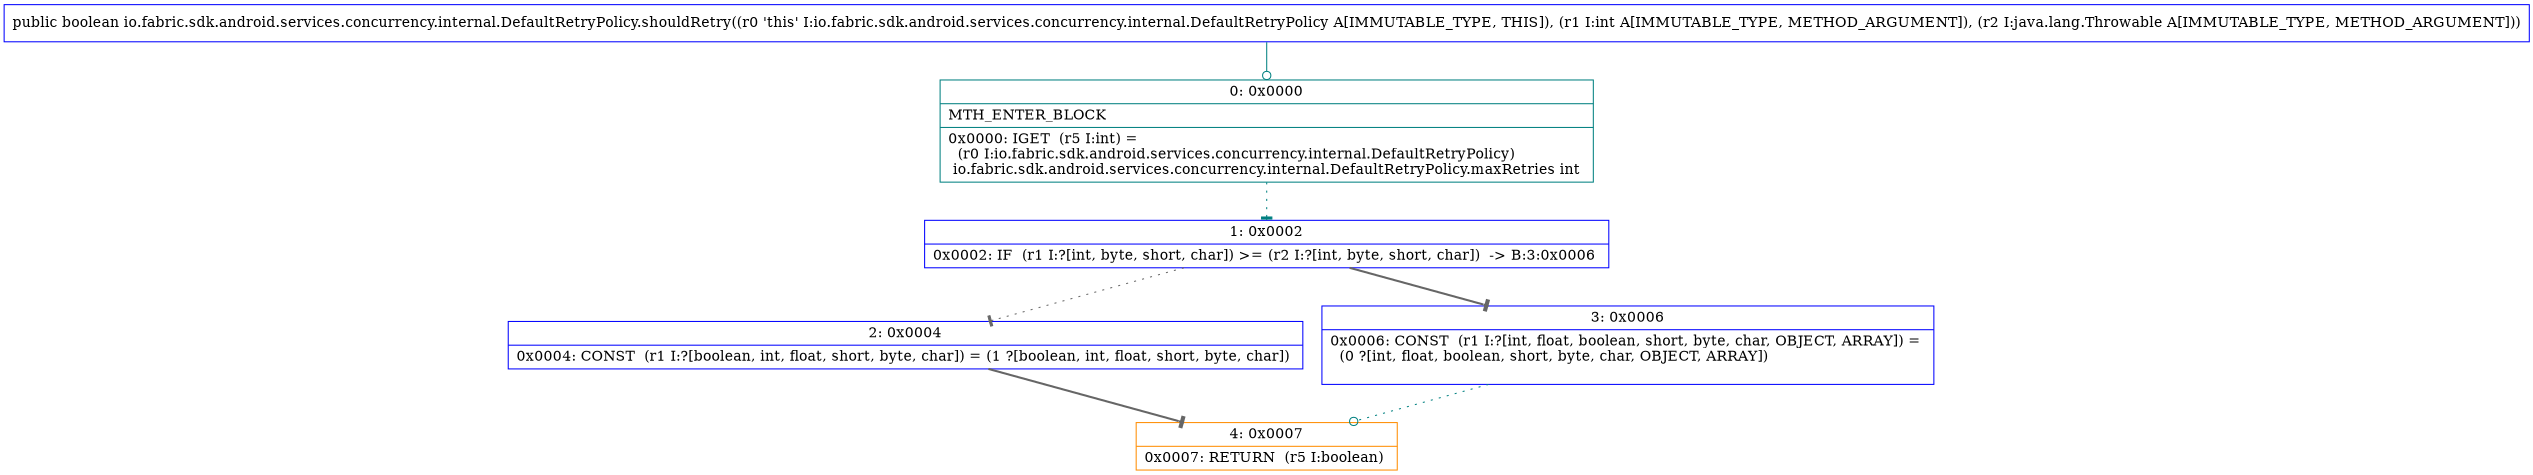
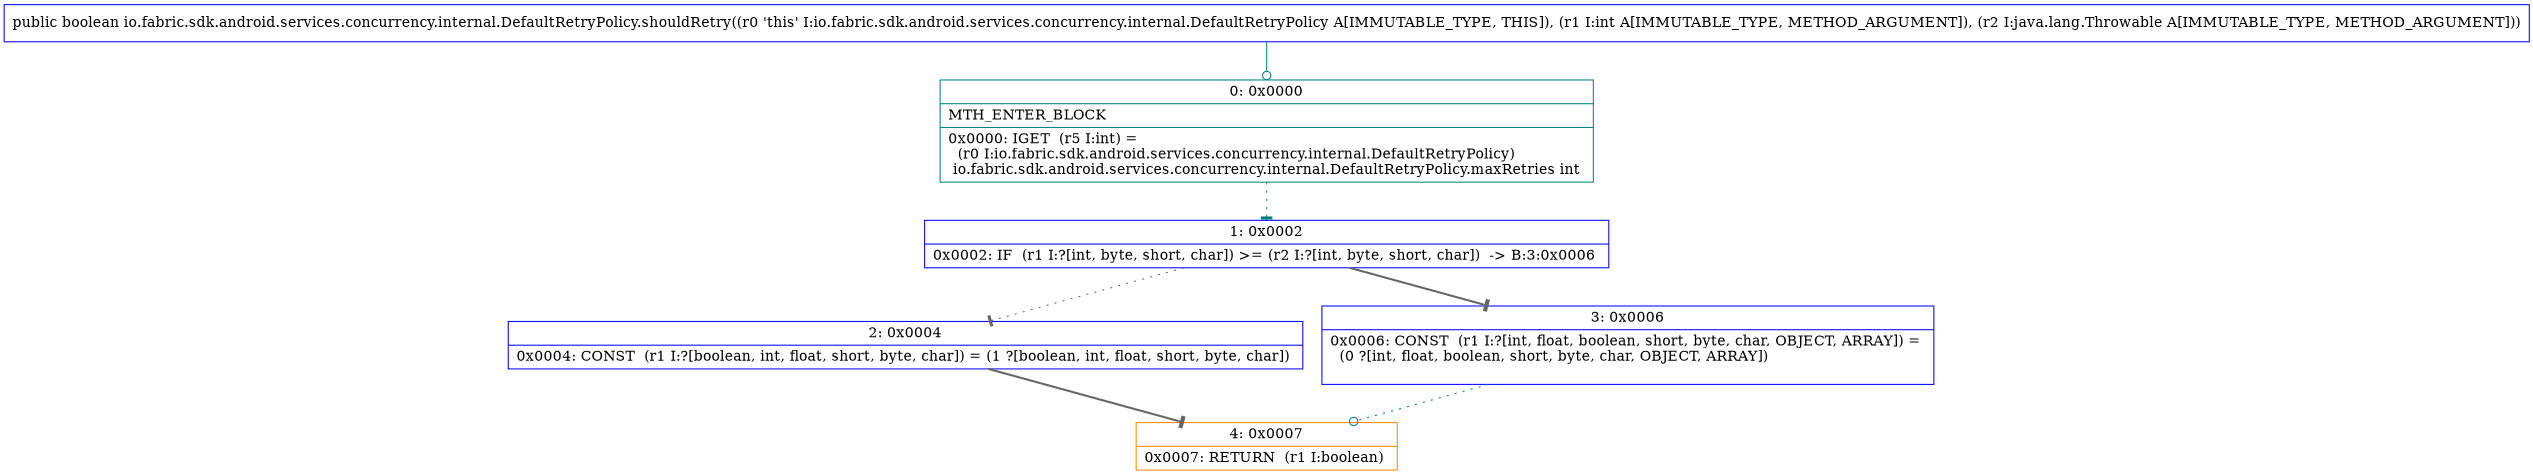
node "4: 0x0007": text "0x0007: RETURN  (r5 I:boolean)" -> "0x0007: RETURN  (r1 I:boolean)"
